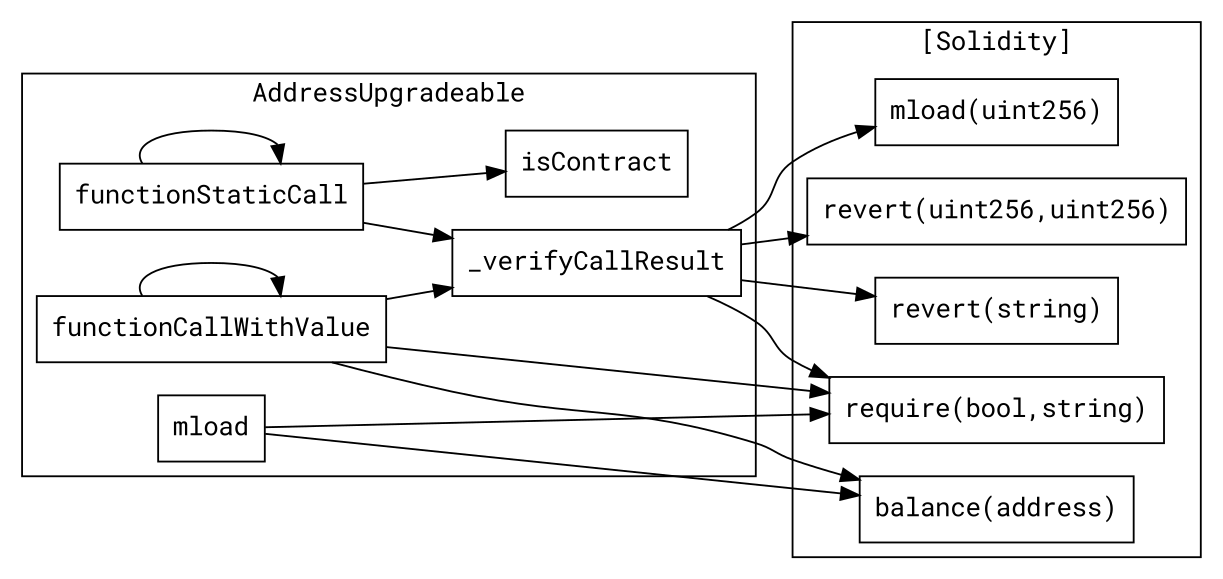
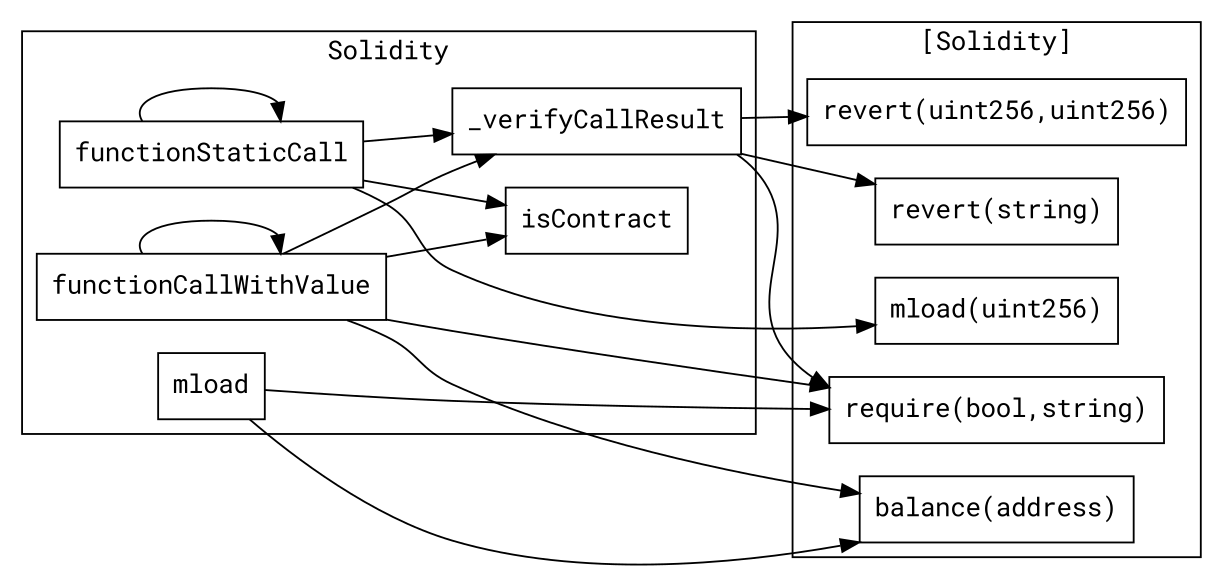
cluster "AddressUpgradeable": label "AddressUpgradeable" -> "Solidity"
edge "_verifyCallResult" -> "mload(uint256)": now "functionStaticCall" -> "mload(uint256)"
edge "functionCallWithValue" -> "isContract": added
